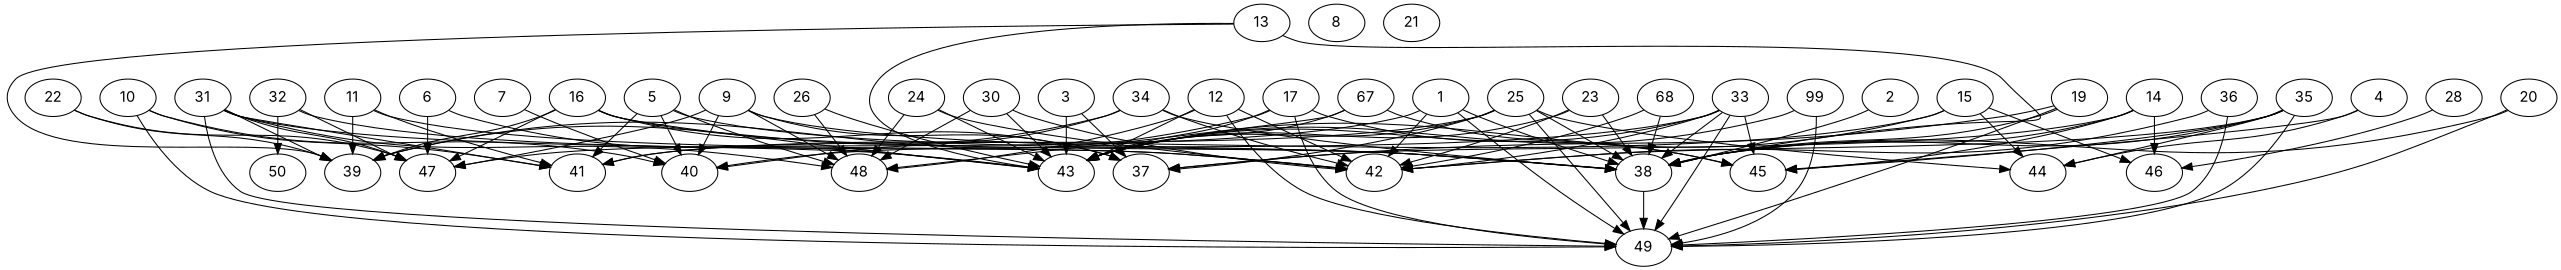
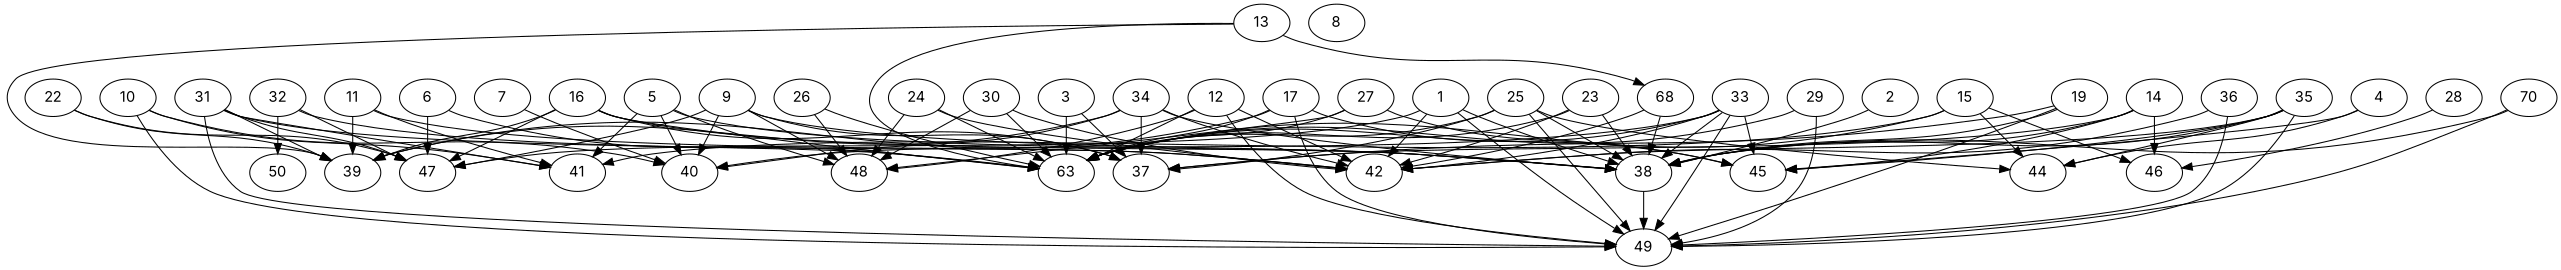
node "21": removed
edge "13" -> "38": now "13" -> "68"
node "67": label "67" -> "27"
node "99": label "99" -> "29"
node "20": label "20" -> "70"
edge "34" -> "37": added
edge "25" -> "41": removed
edge "31" -> "48": removed
node "43": label "43" -> "63"
